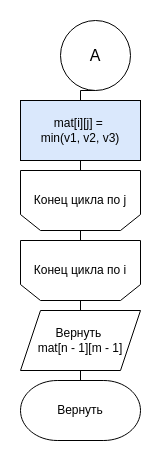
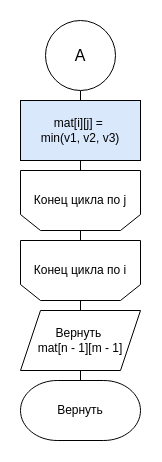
node "A": moved (96, 56) -> (81, 56)
